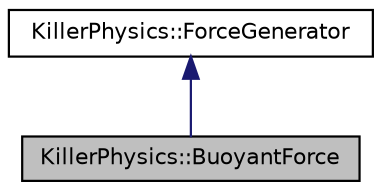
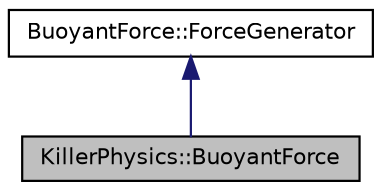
node "KillerPhysics::ForceGenerator": label "KillerPhysics::ForceGenerator" -> "BuoyantForce::ForceGenerator"
